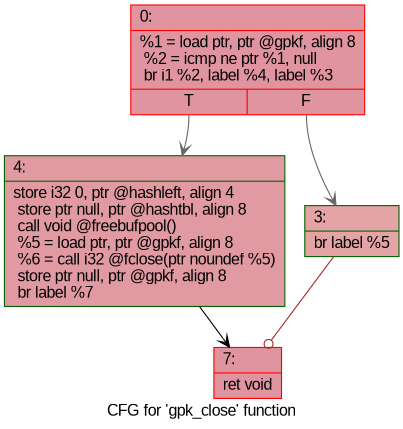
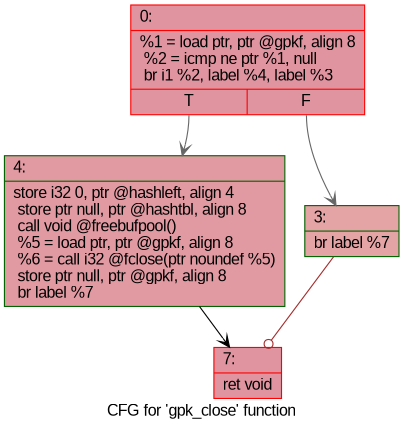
node "3:": text "br label %5" -> "br label %7"
